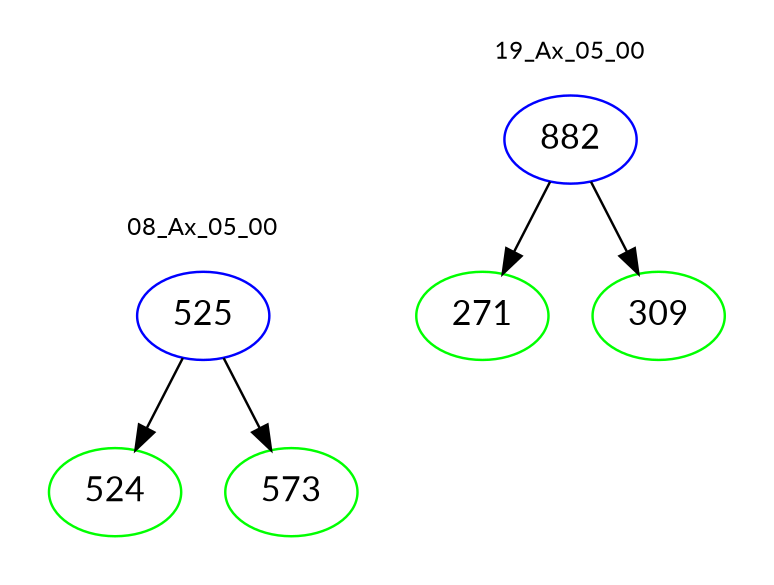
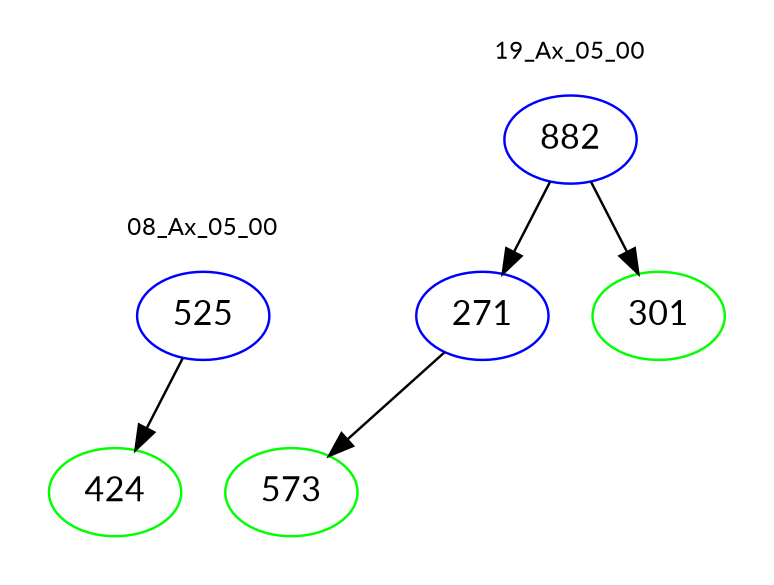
node "271": color green -> blue
node "309": label "309" -> "301"
edge "525" -> "573": now "271" -> "573"
node "524": label "524" -> "424"
